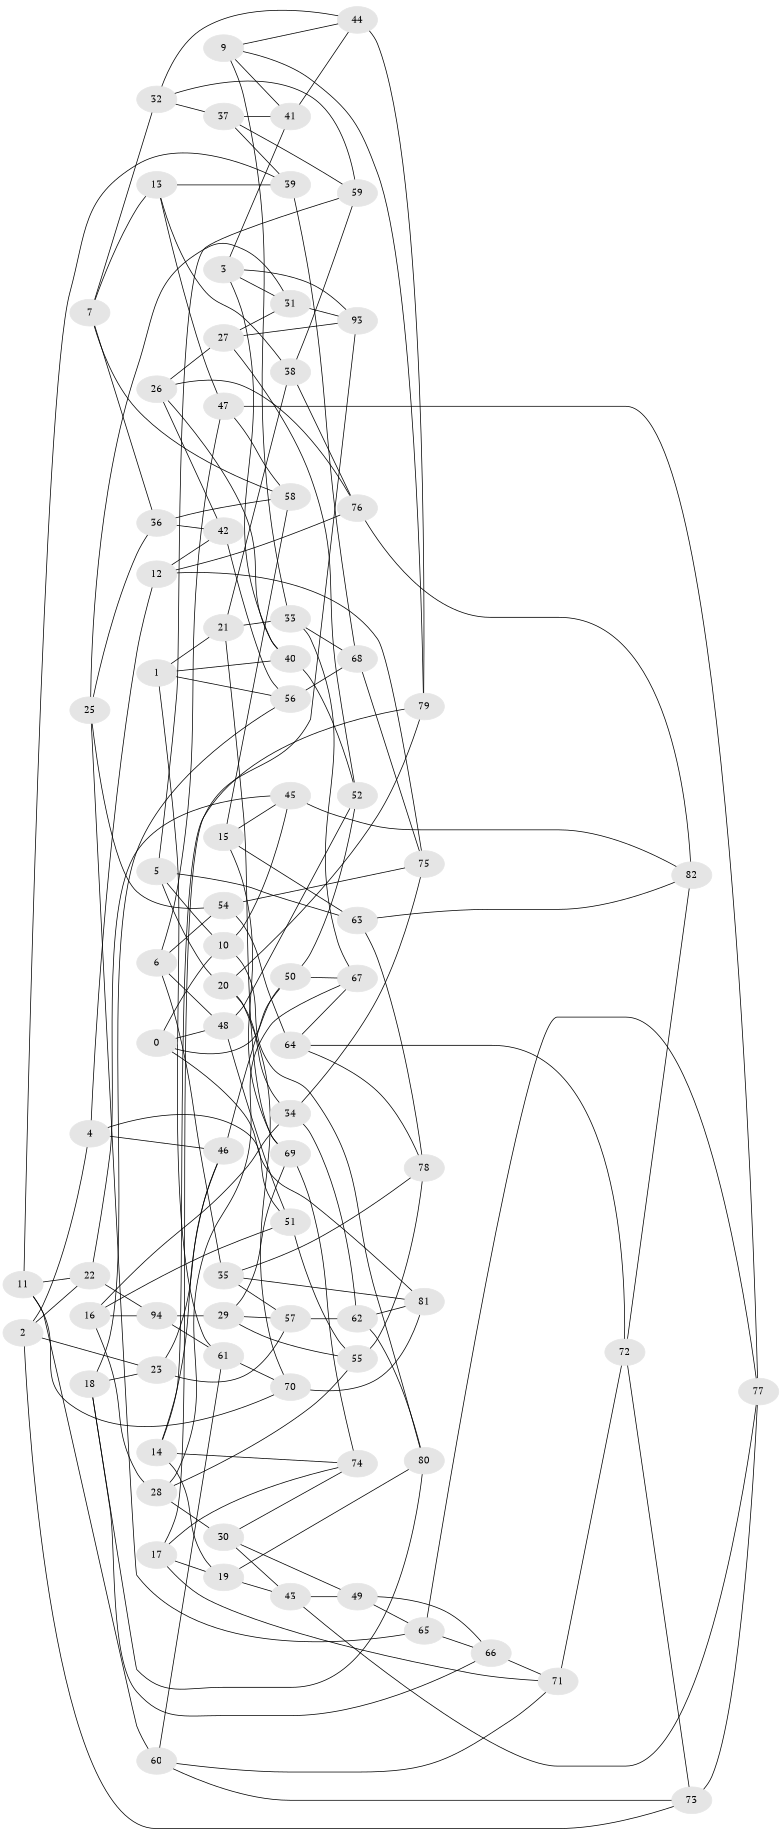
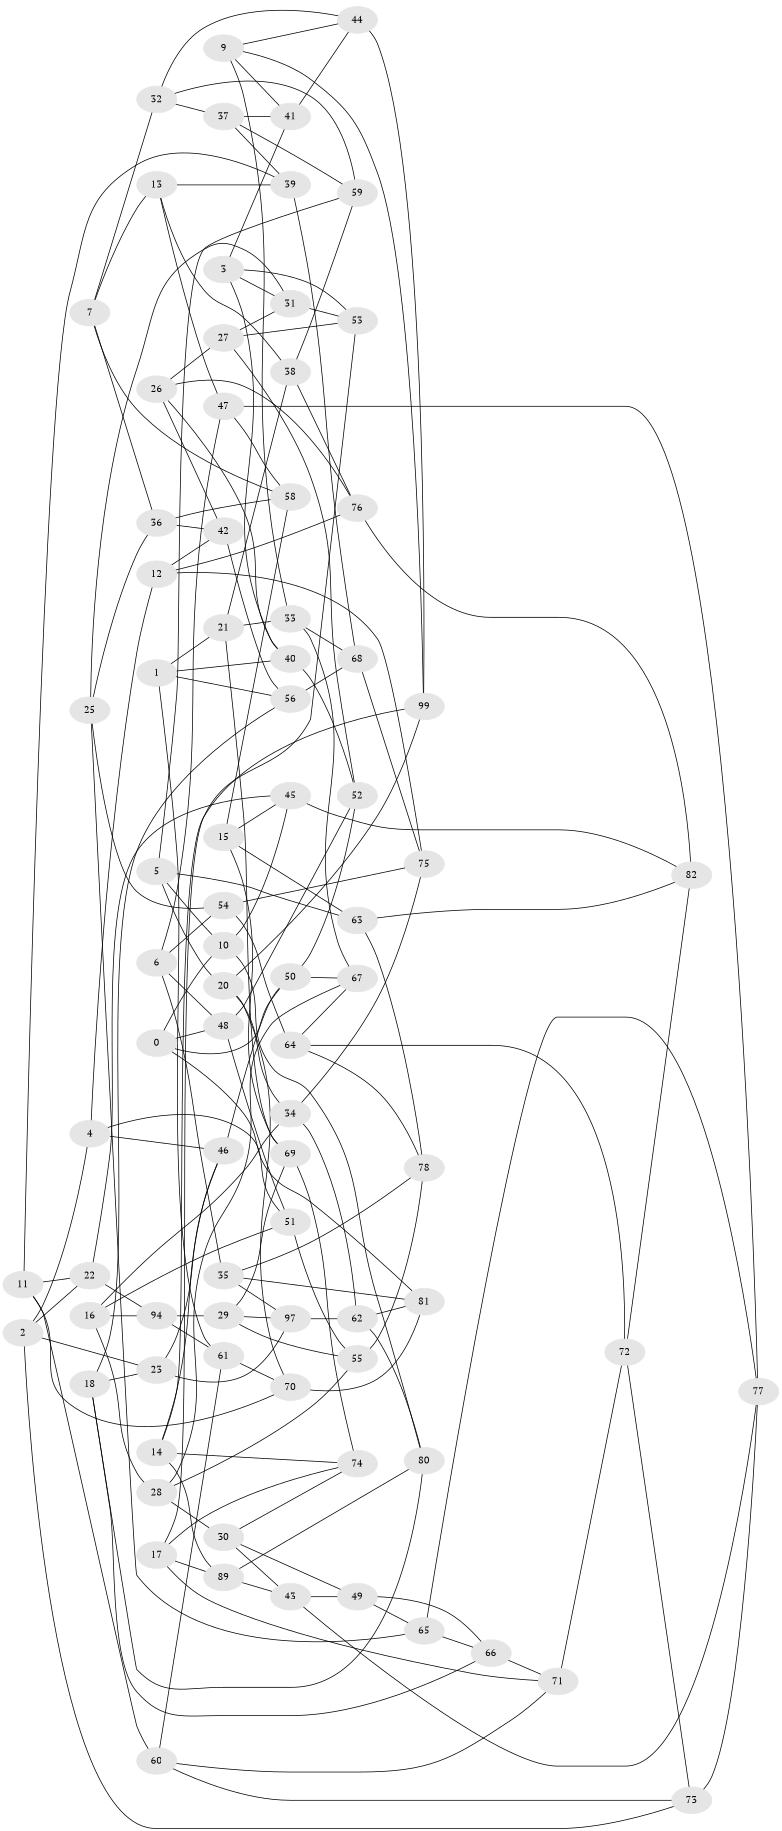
node "93": label "93" -> "53"
node "79": label "79" -> "99"
node "57": label "57" -> "97"
node "19": label "19" -> "89"
